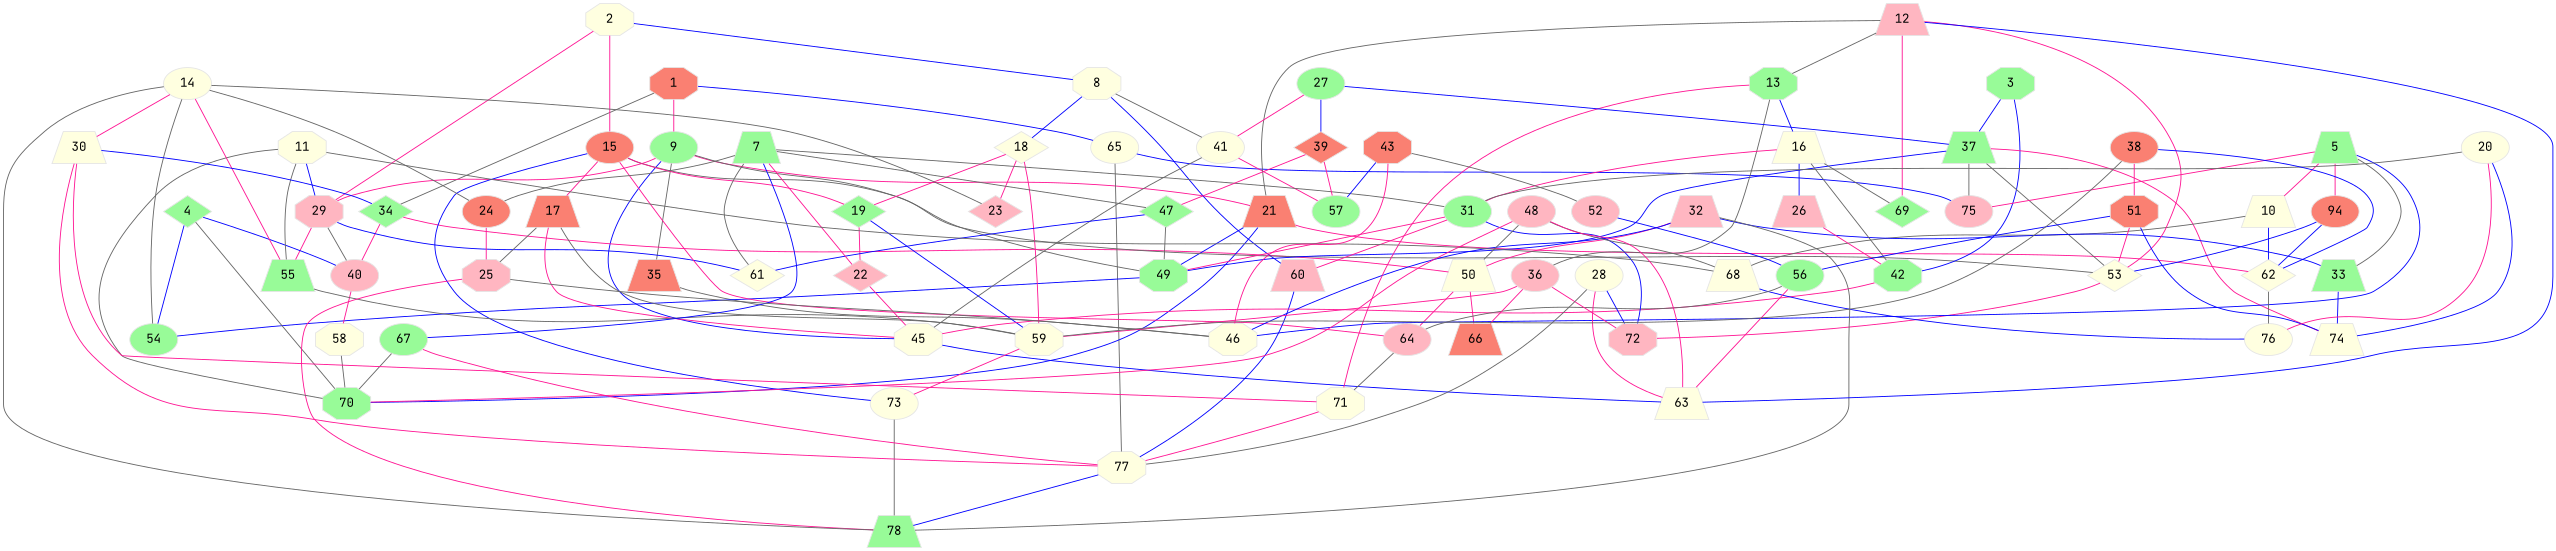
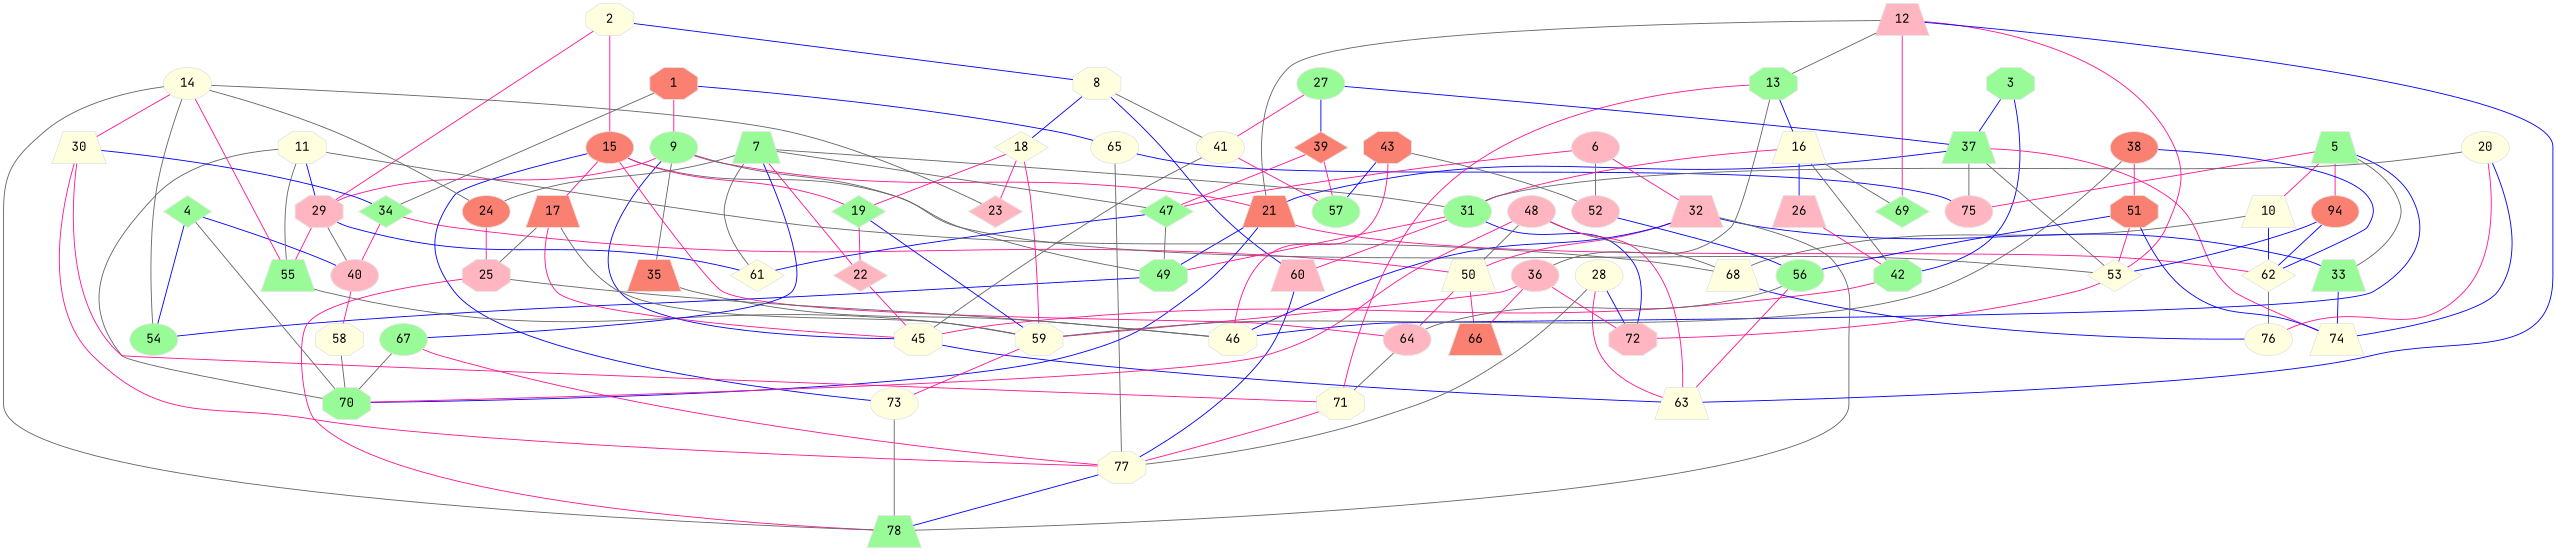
node "6": added
edge "37" -- "49": now "37" -- "21"
